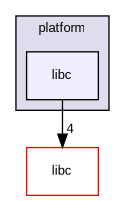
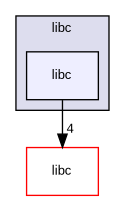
cluster "platform": label "platform" -> "libc"
